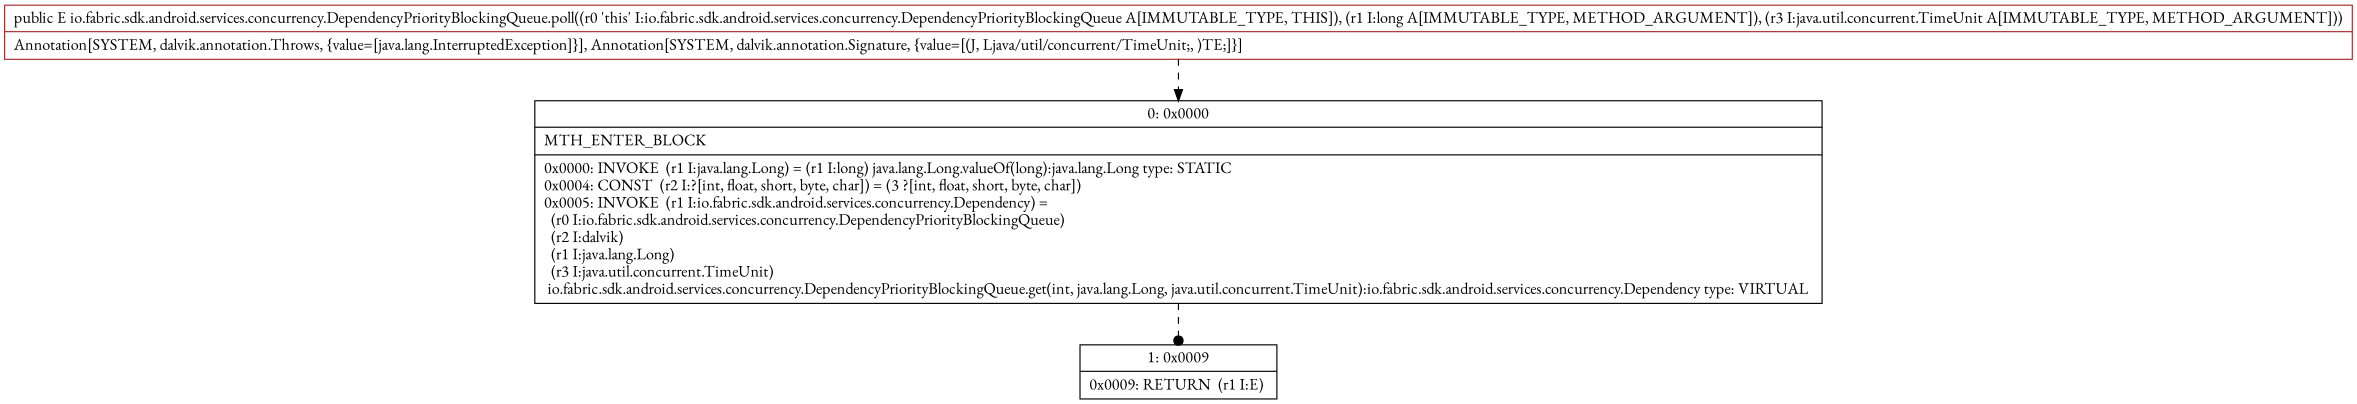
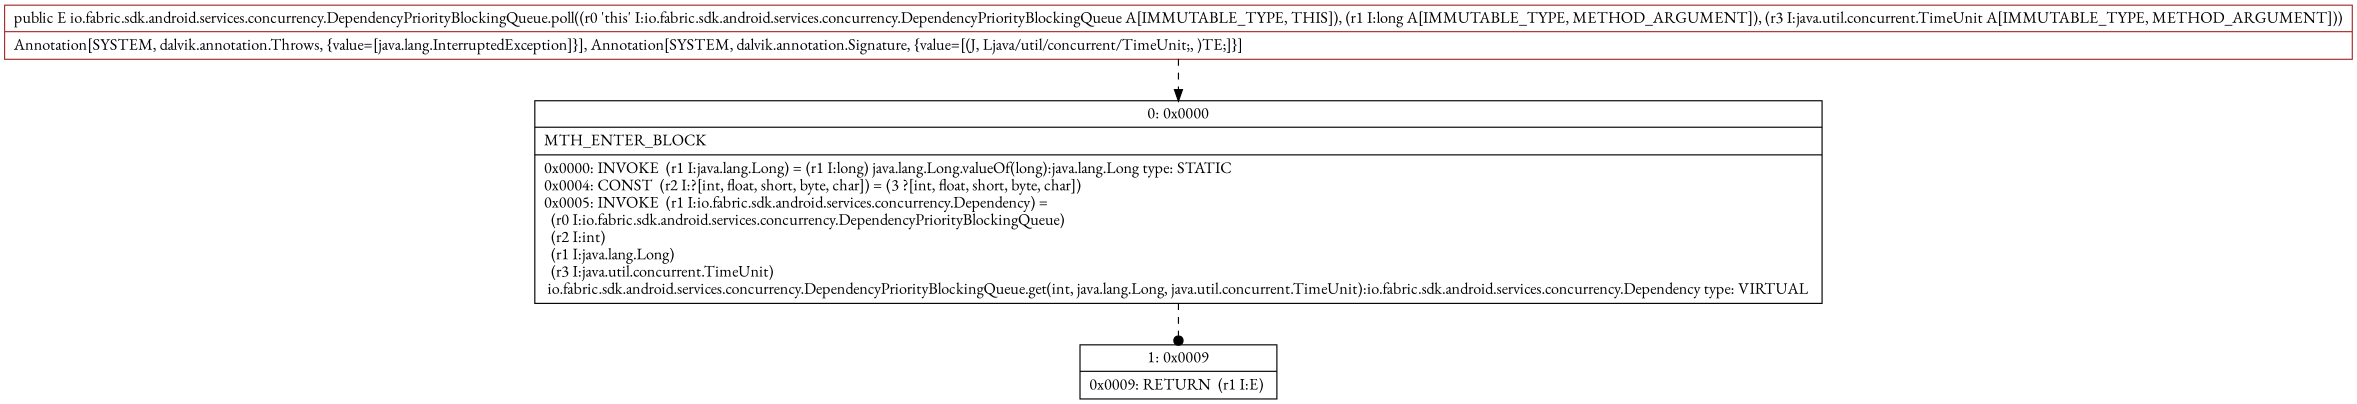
node "0: 0x0000": text "(r2 I:dalvik)" -> "(r2 I:int)"
